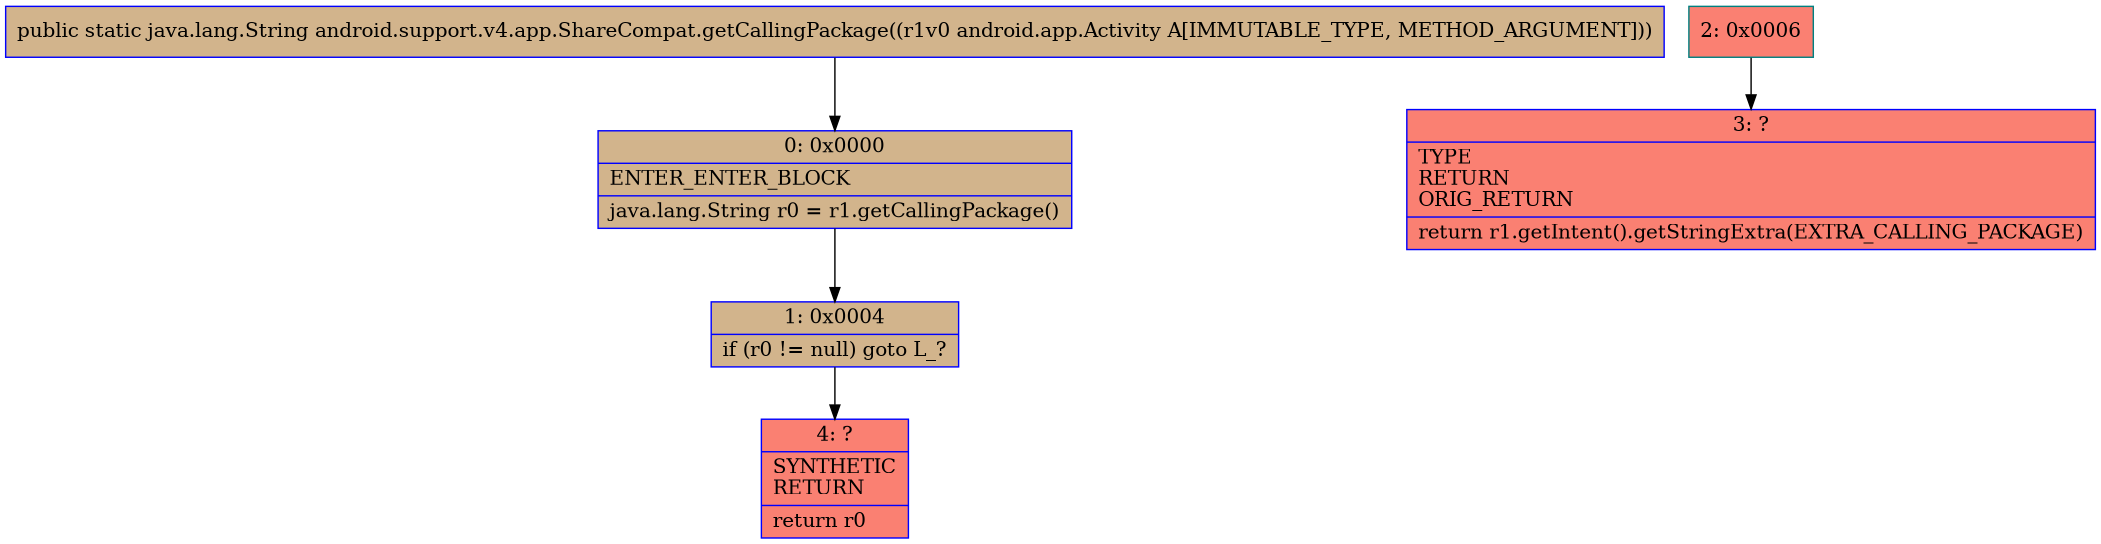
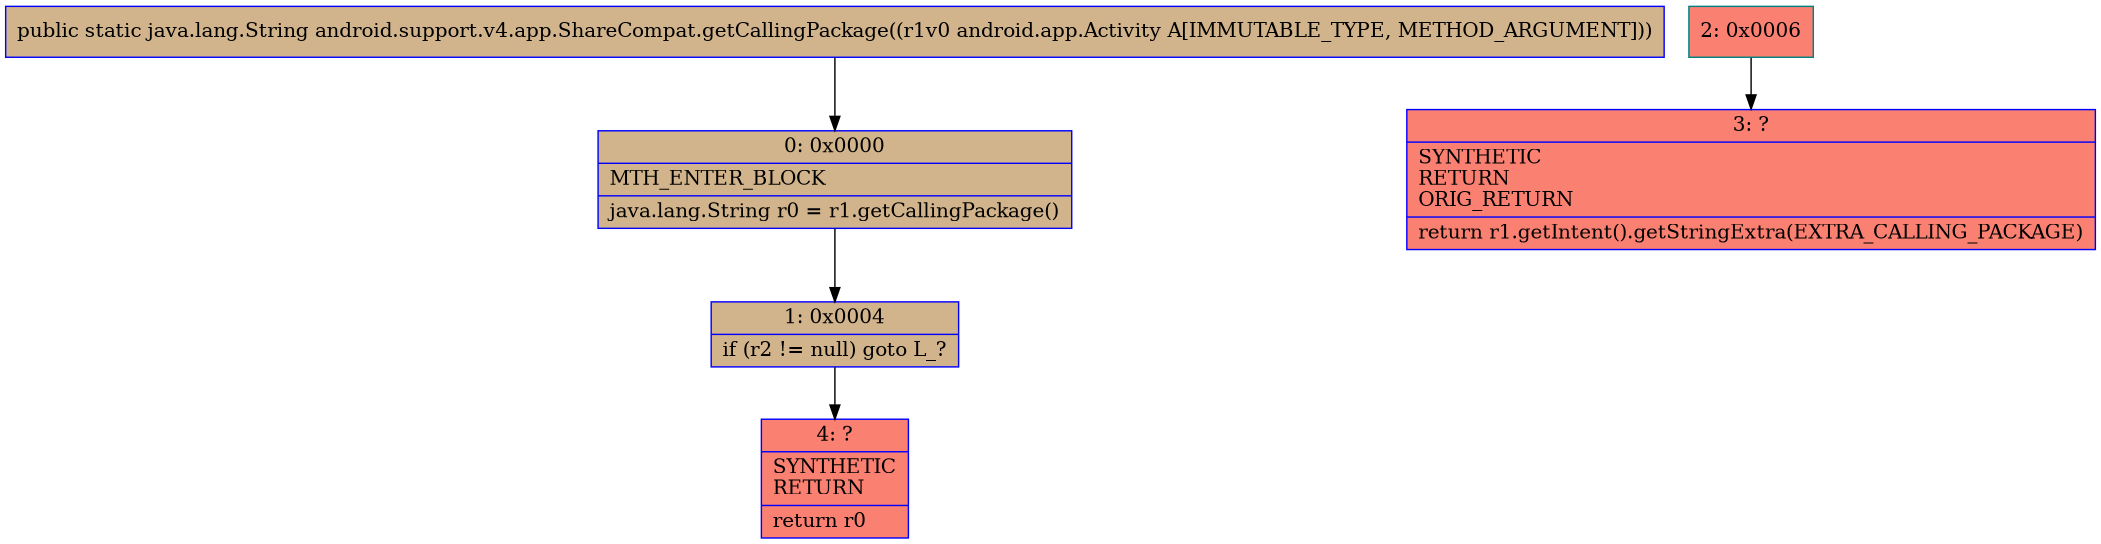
node "3: ?": text "TYPE" -> "SYNTHETIC"
node "0: 0x0000": text "ENTER_ENTER_BLOCK" -> "MTH_ENTER_BLOCK"
node "1: 0x0004": text "if (r0 != null) goto L_?" -> "if (r2 != null) goto L_?"
